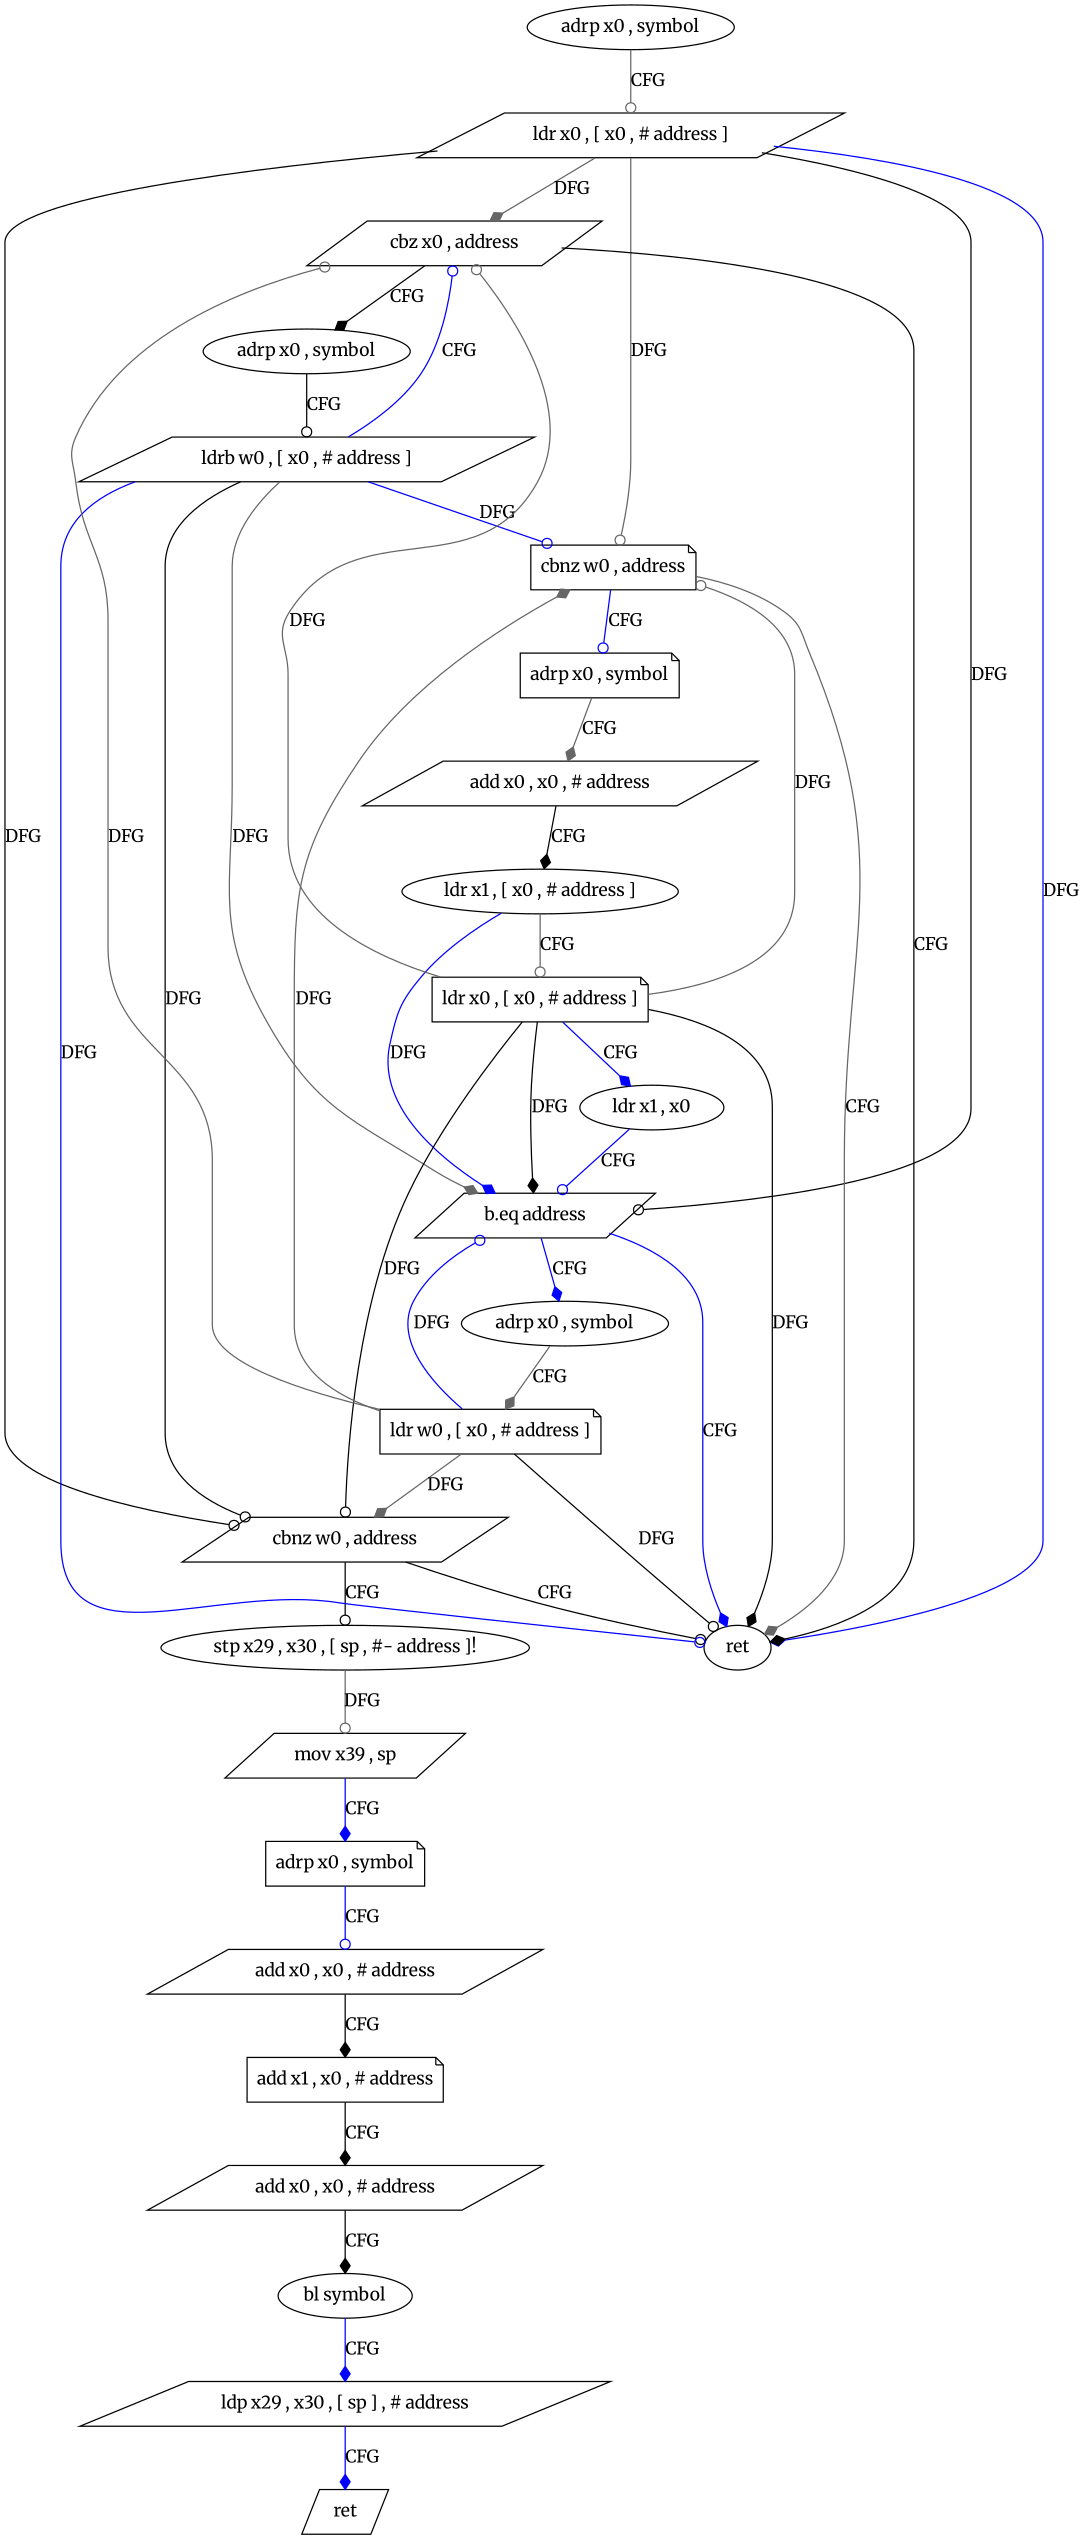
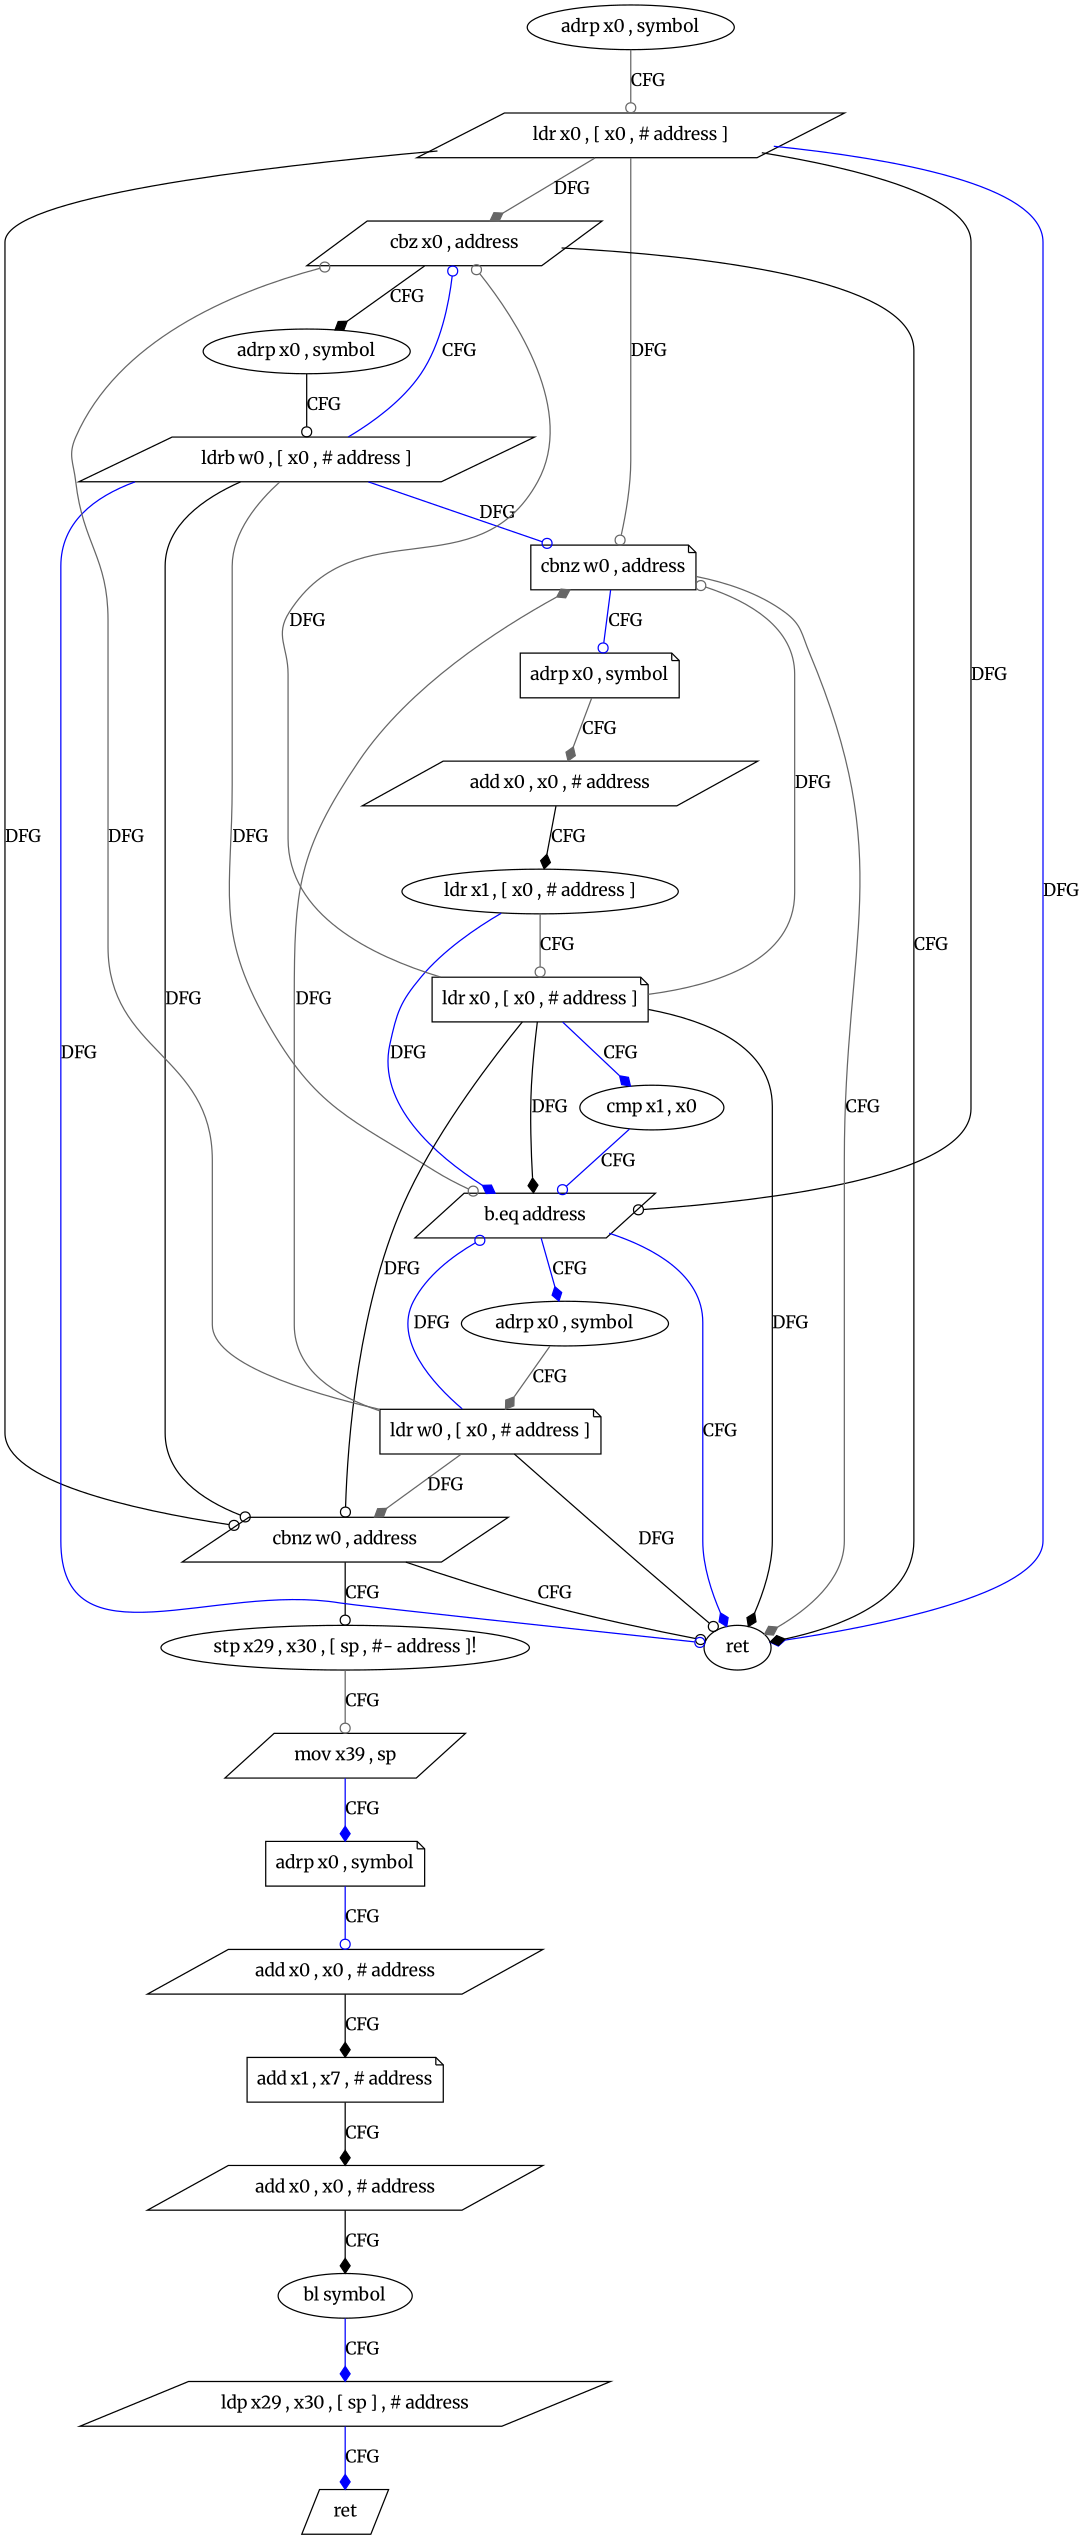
edge "ldrb w0 , [ x0 , # address ]" -> "b.eq address": arrowhead diamond -> odot
node "ldr x1 , x0": label "ldr x1 , x0" -> "cmp x1 , x0"
edge "stp x29 , x30 , [ sp , #- address ]!" -> "mov x39 , sp": label "DFG" -> "CFG"
node "add x1 , x0 , # address": label "add x1 , x0 , # address" -> "add x1 , x7 , # address"
